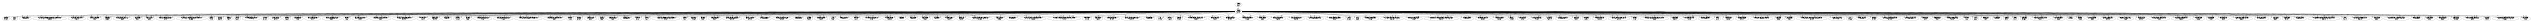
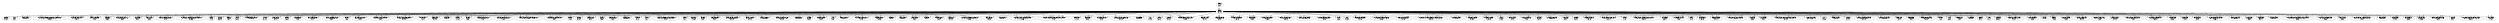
node "invariant [2.2.4]": removed
node "fs-exists-cached [1.0.0]": removed
node "mitt [1.2.0]": removed
